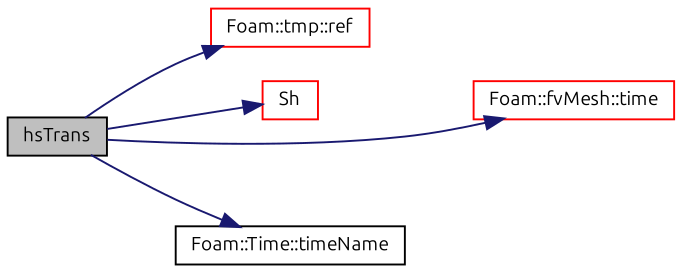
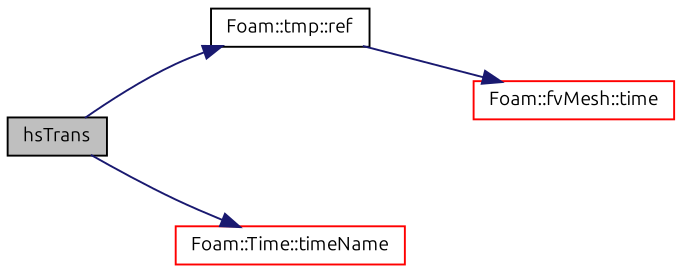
node "Foam::tmp::ref": color red -> black
node "Sh": removed
edge "hsTrans" -> "Foam::fvMesh::time": now "Foam::tmp::ref" -> "Foam::fvMesh::time"
node "Foam::Time::timeName": color black -> red
